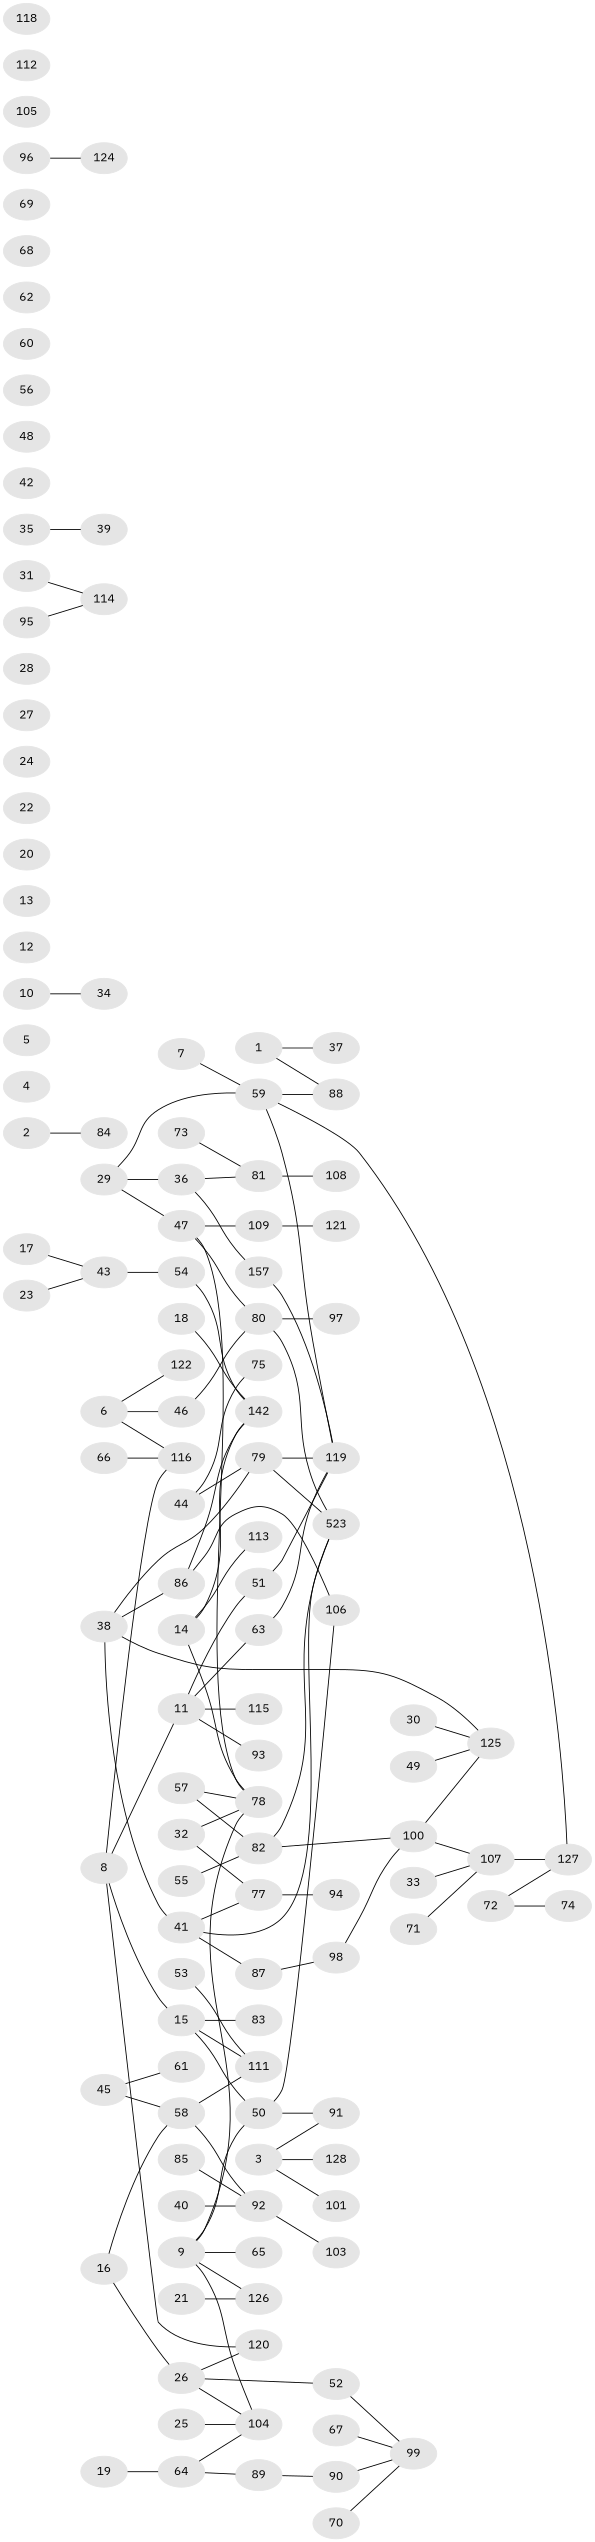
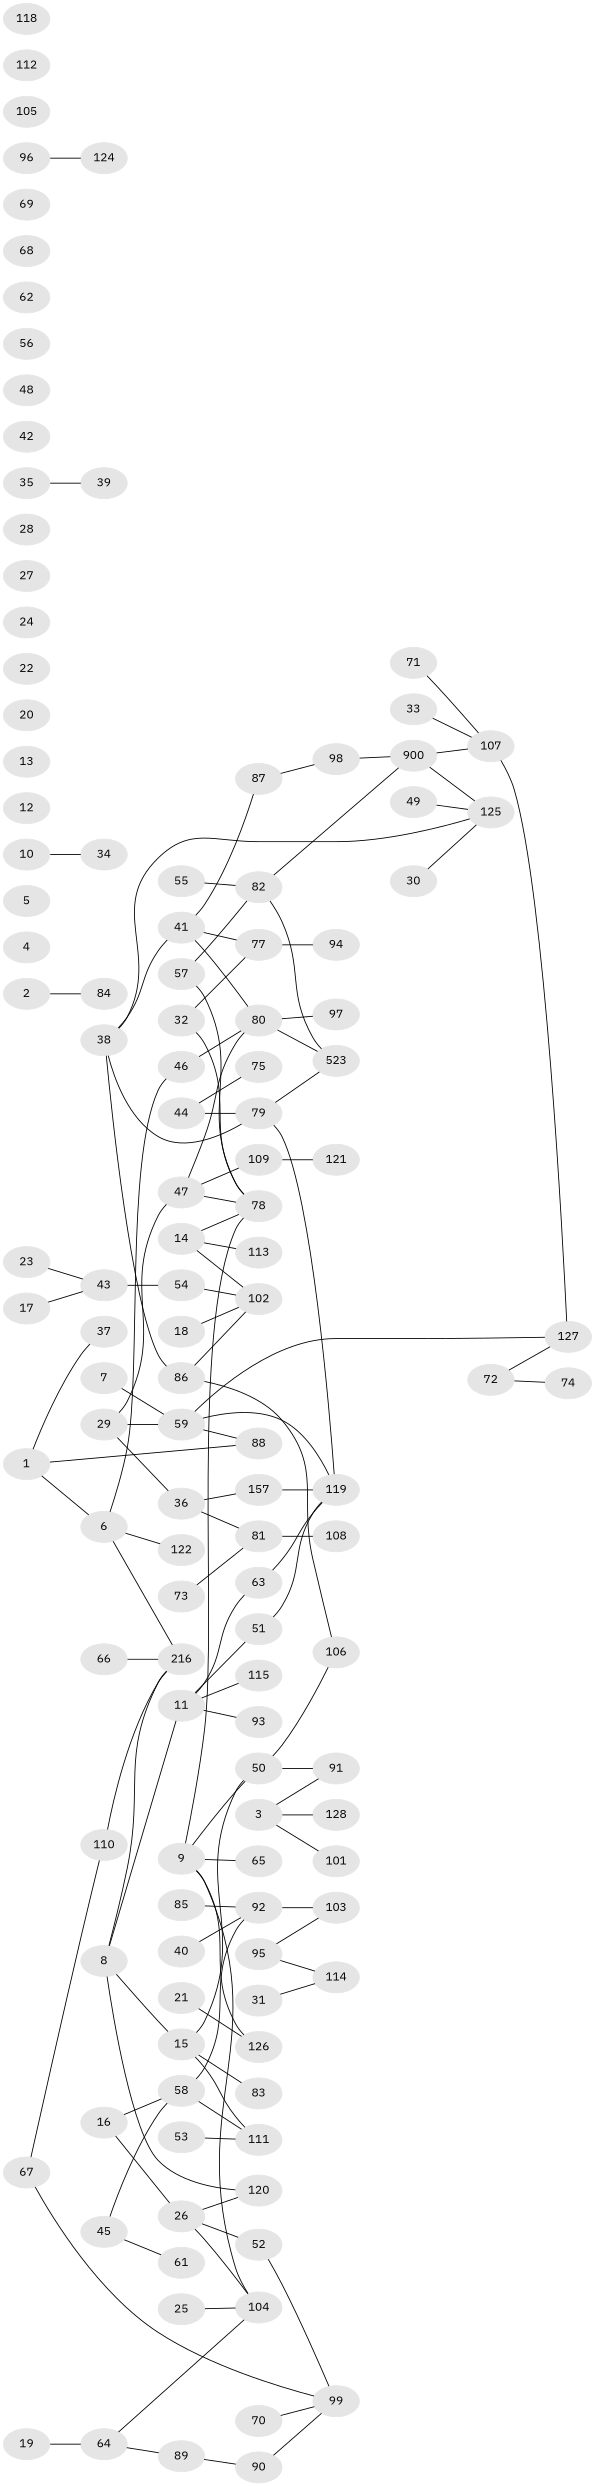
node "60": removed
node "142": label "142" -> "102"
node "116": label "116" -> "216"
edge "1" -- "6": added
edge "523" -- "41": now "80" -- "41"
node "100": label "100" -> "900"
node "110": added
edge "103" -- "95": added
